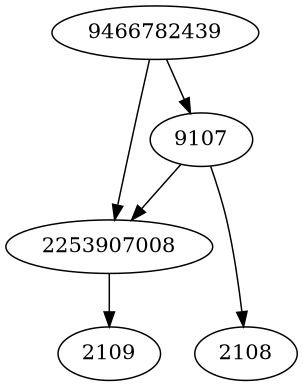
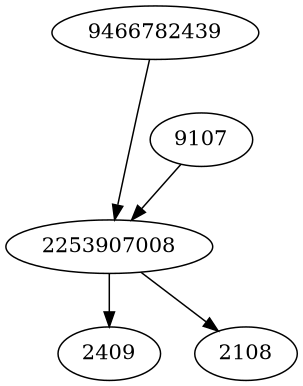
edge "9466782439" -> "9107": removed
edge "9107" -> "2108": now "2253907008" -> "2108"
node "2109": label "2109" -> "2409"
